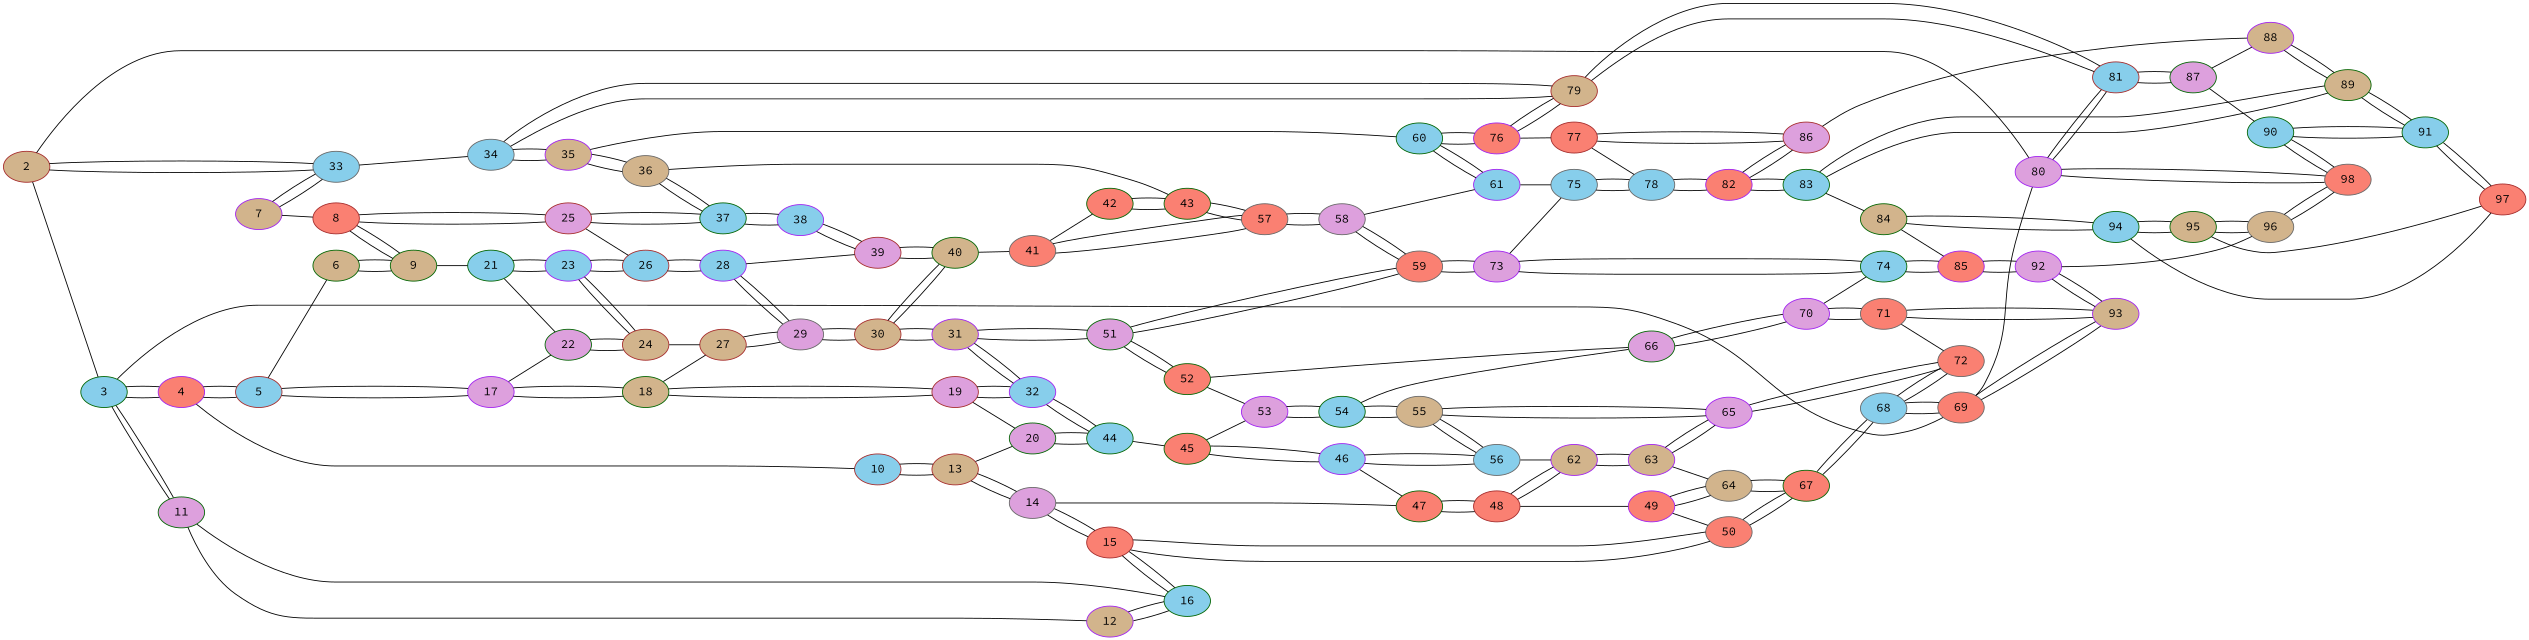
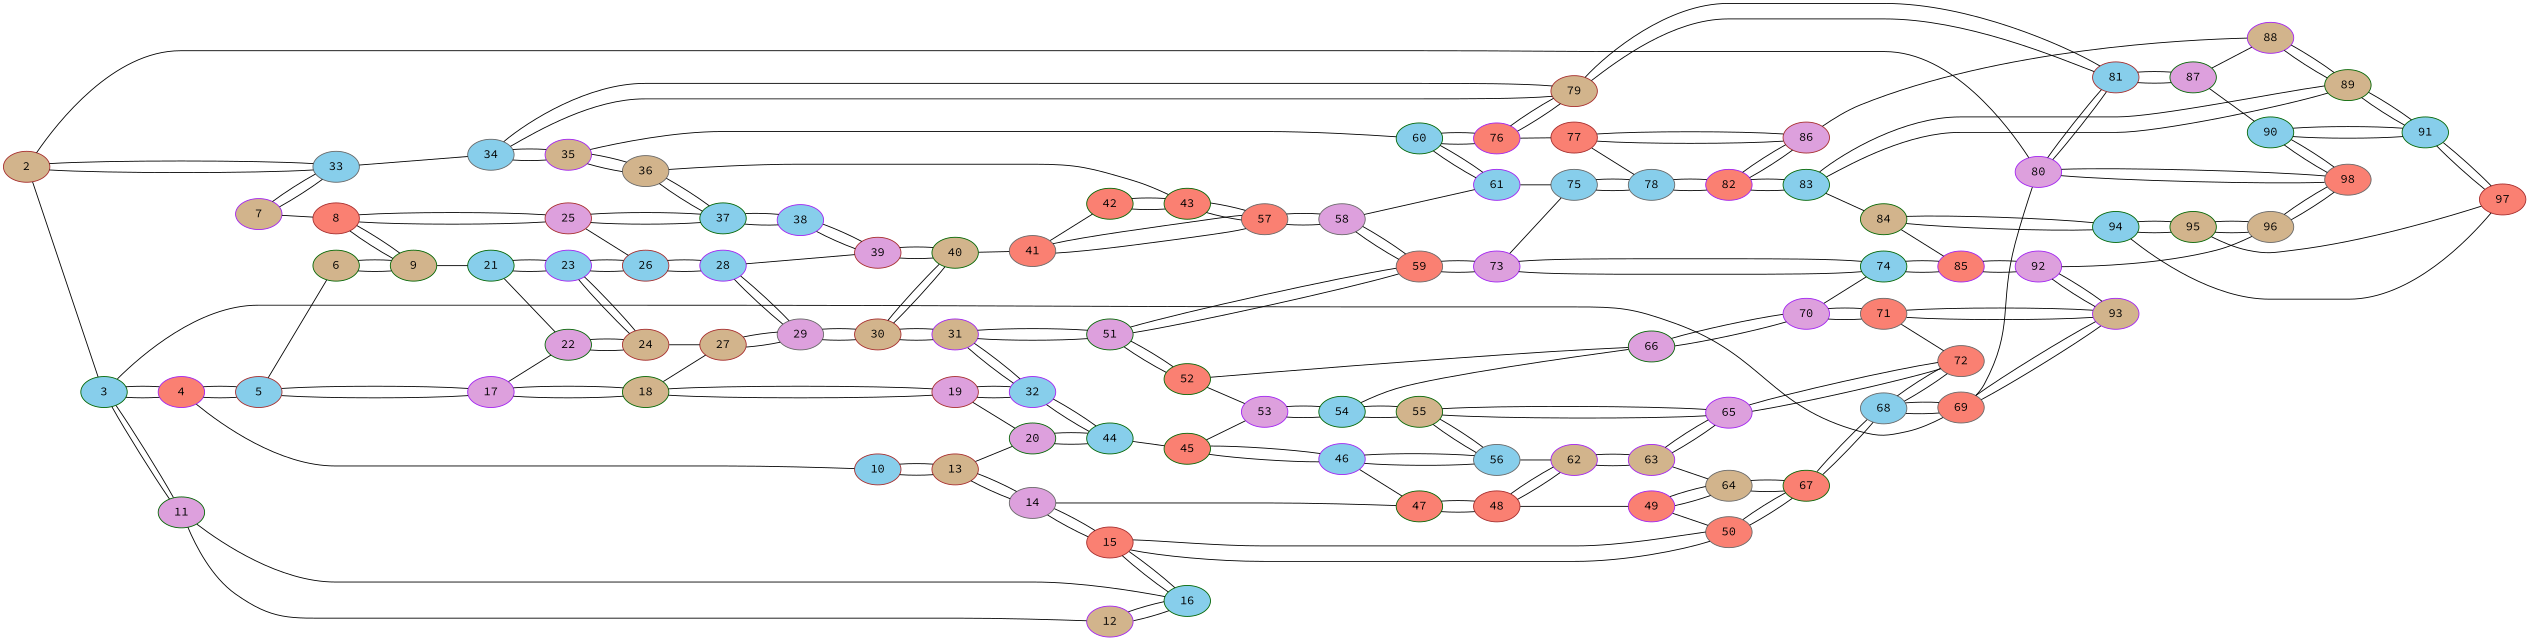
node "55": color gray40 -> darkgreen
